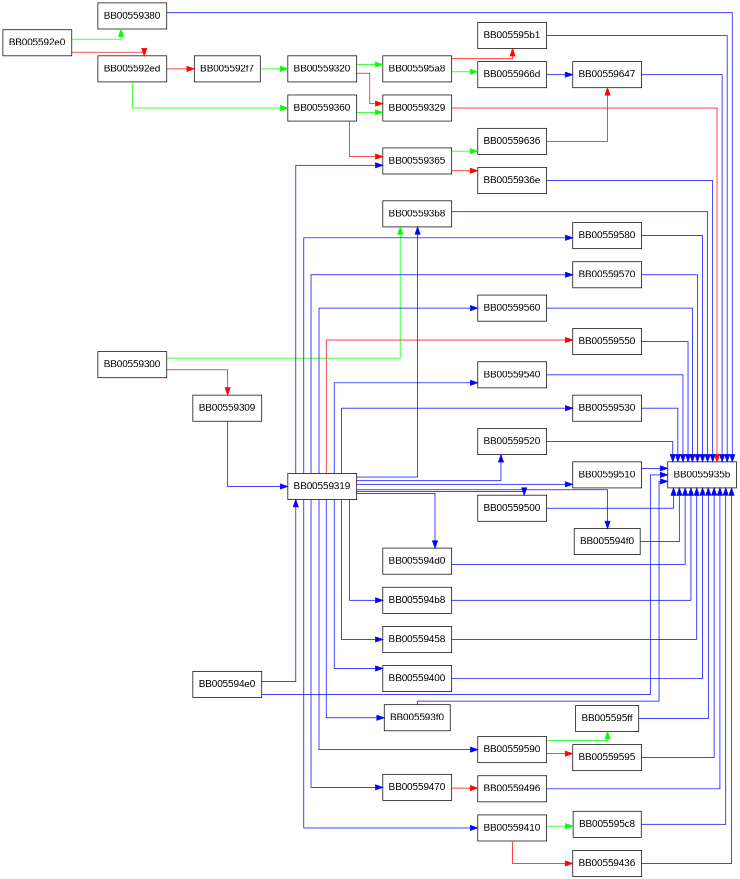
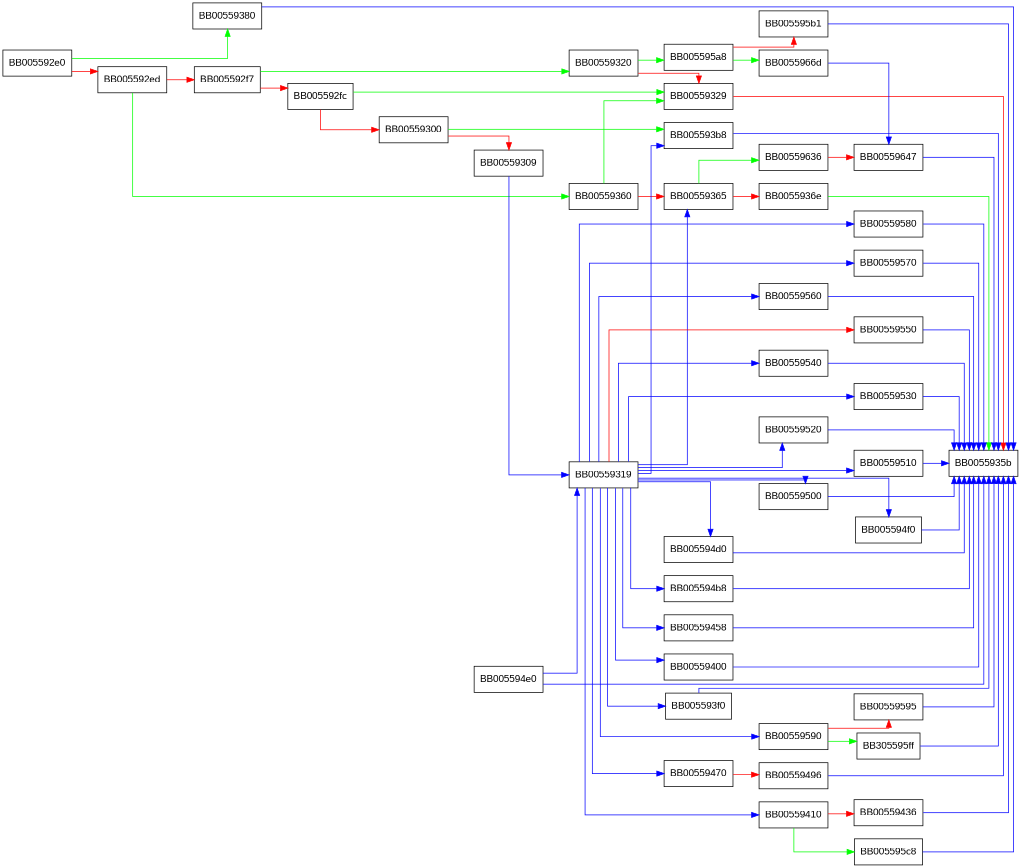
node "BB005592fc": added
edge "BB0055936e" -> "BB0055935b": color blue -> green
node "BB005595ff": label "BB005595ff" -> "BB305595ff"
